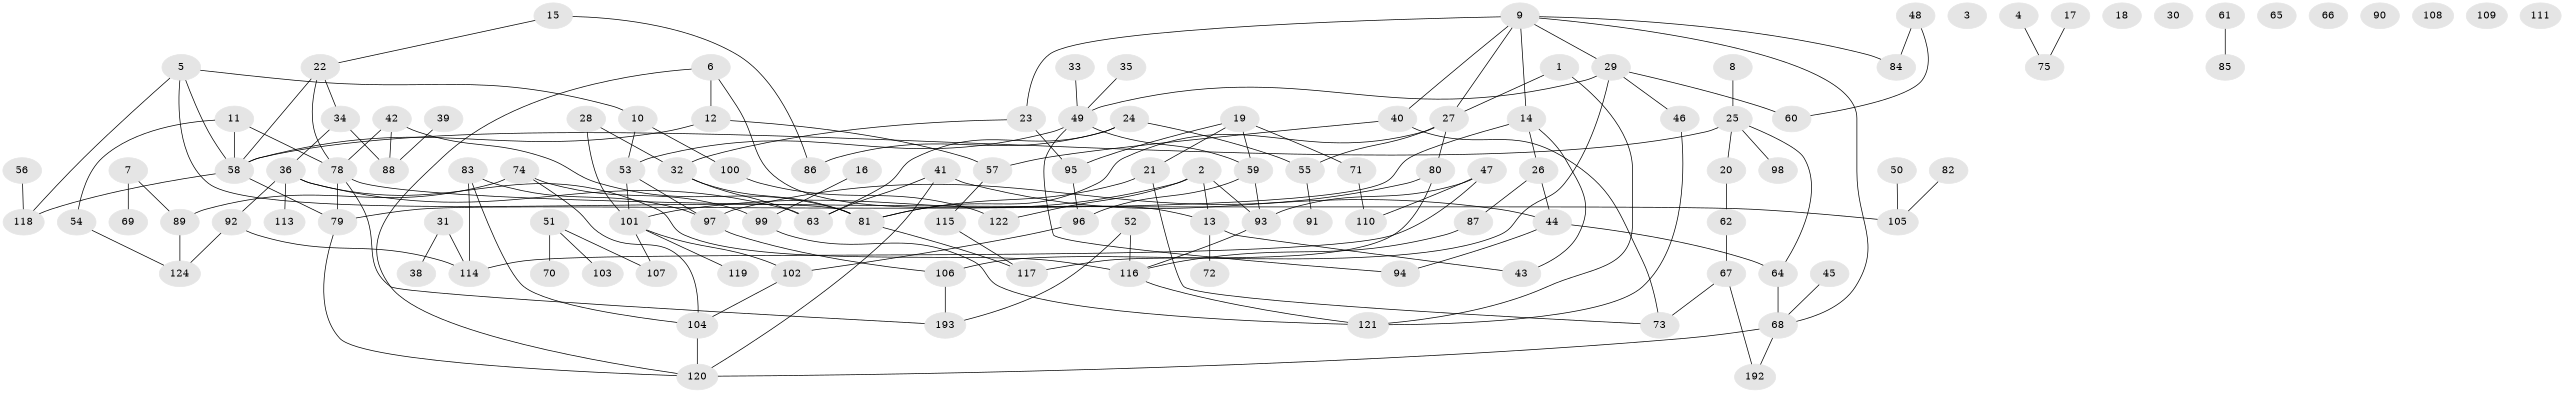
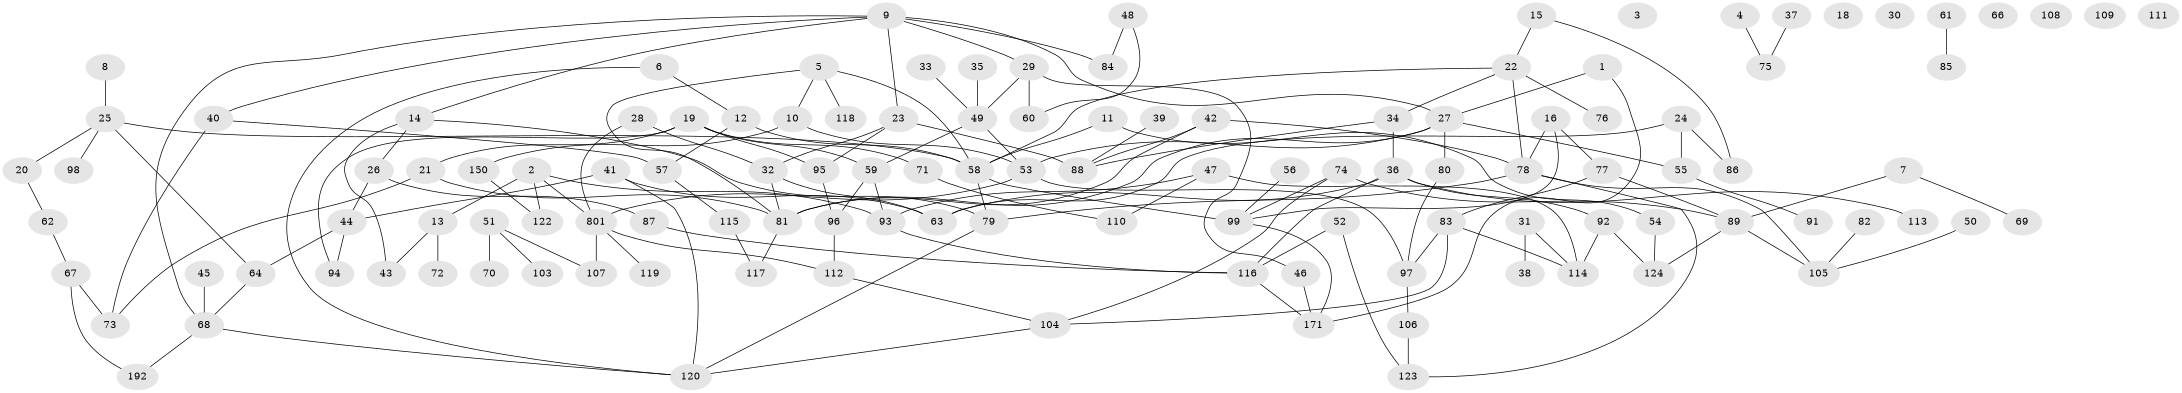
node "17": label "17" -> "37"
node "65": removed
node "90": removed
node "76": added
edge "23" -- "88": added
edge "11" -- "78": now "16" -- "78"
edge "27" -- "53": added
node "100": label "100" -> "150"
node "77": added
edge "58" -- "118": now "58" -- "99"
edge "56" -- "118": now "56" -- "99"
edge "6" -- "13": removed
node "101": label "101" -> "801"
edge "49" -- "94": now "19" -- "94"
edge "89" -- "105": added
edge "80" -- "117": removed
edge "29" -- "106": removed
node "102": label "102" -> "112"
node "193": label "193" -> "123"
node "121": label "121" -> "171"
